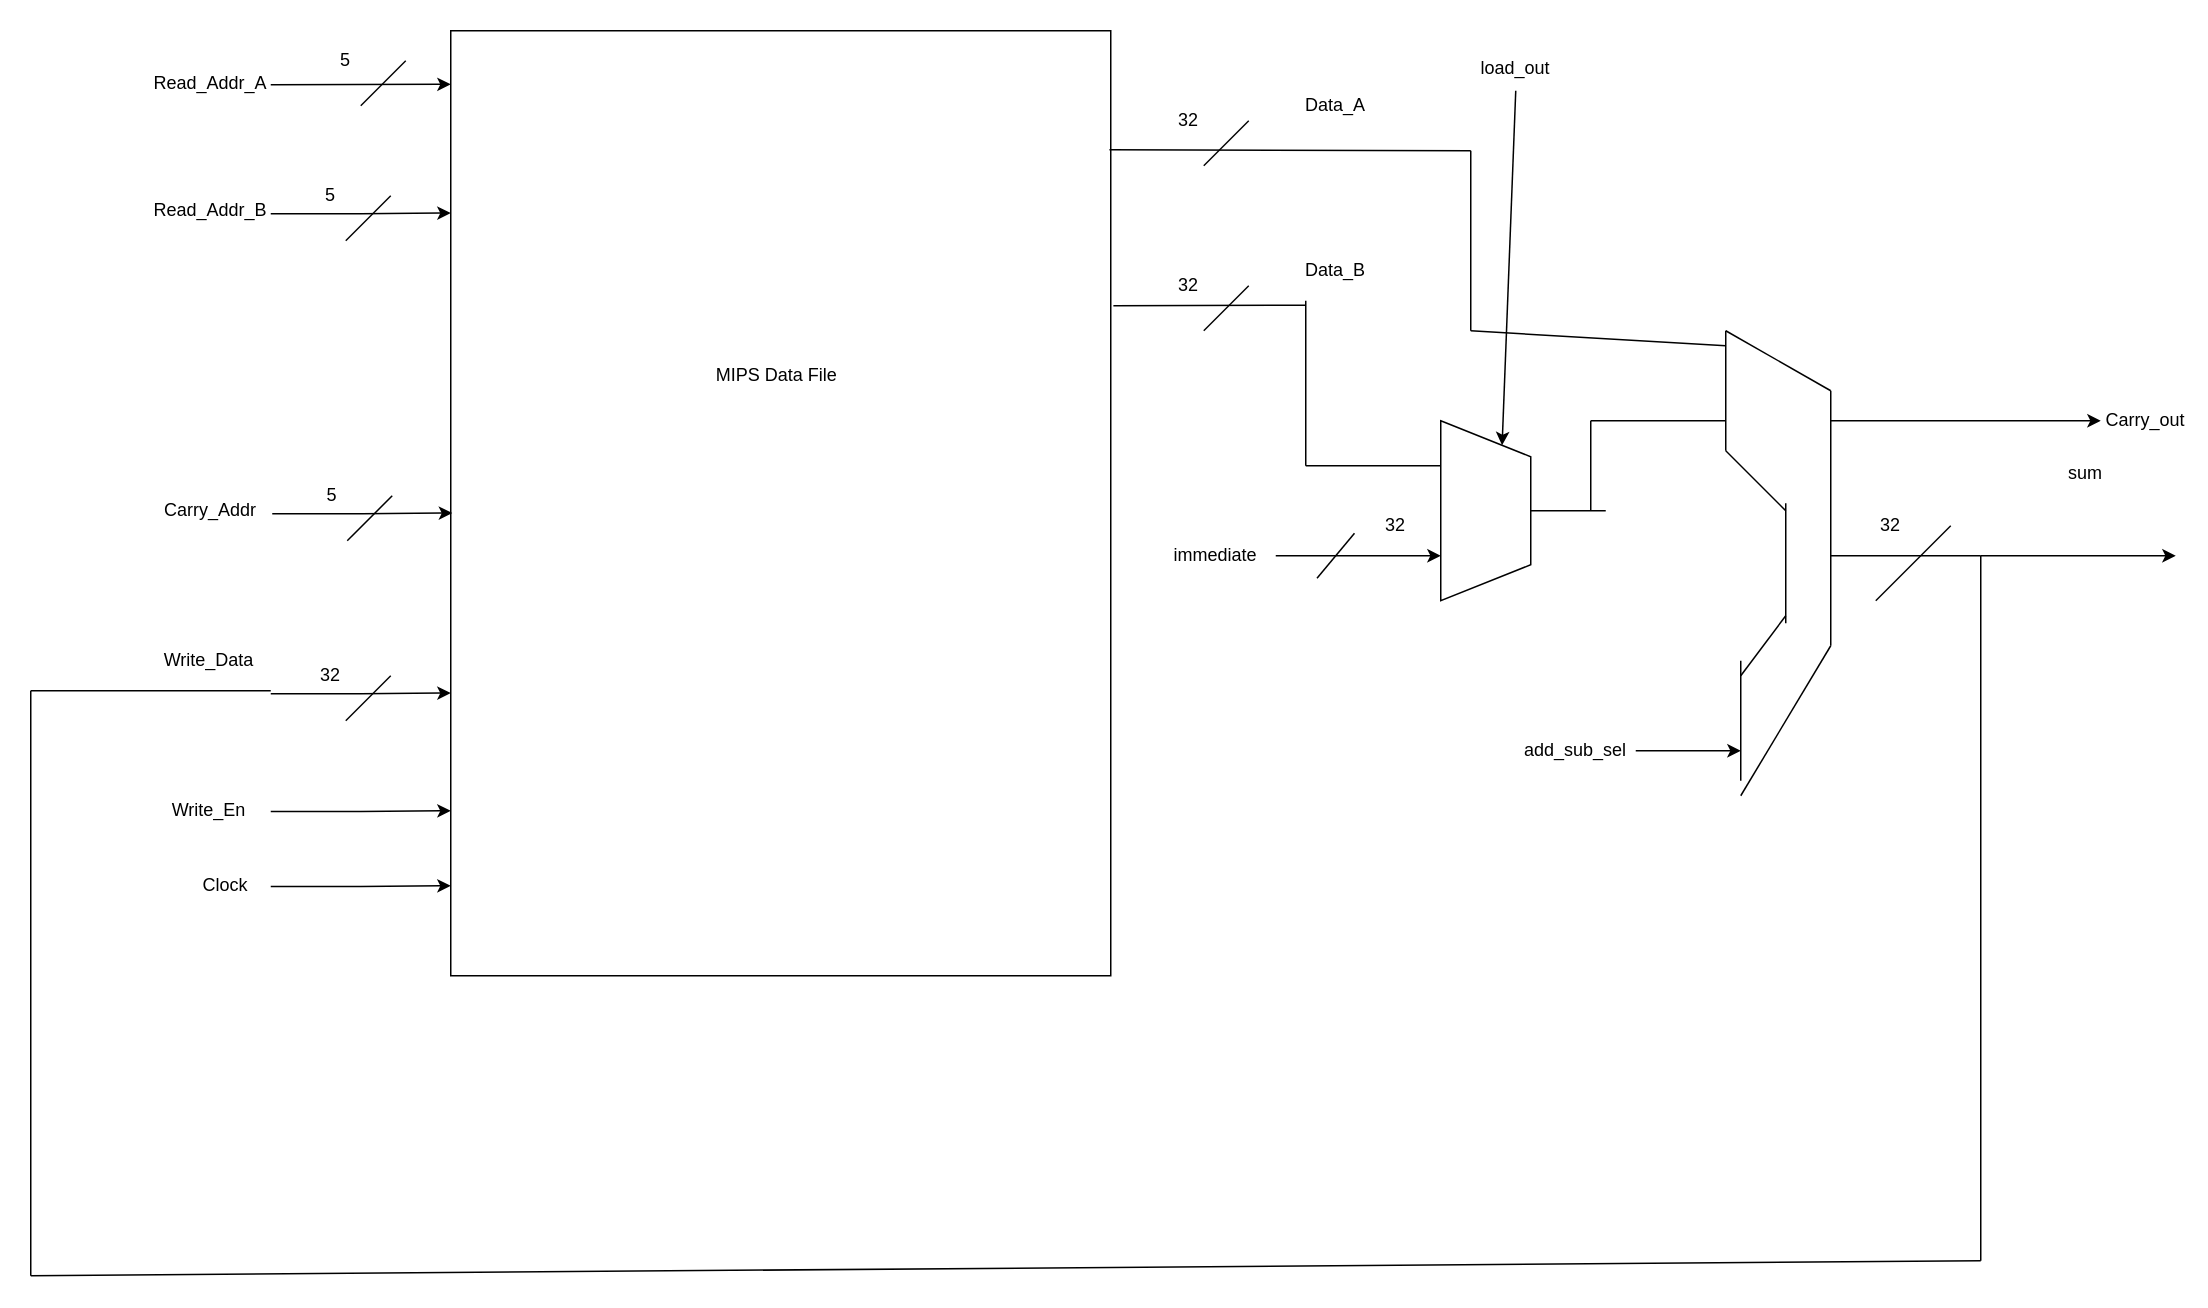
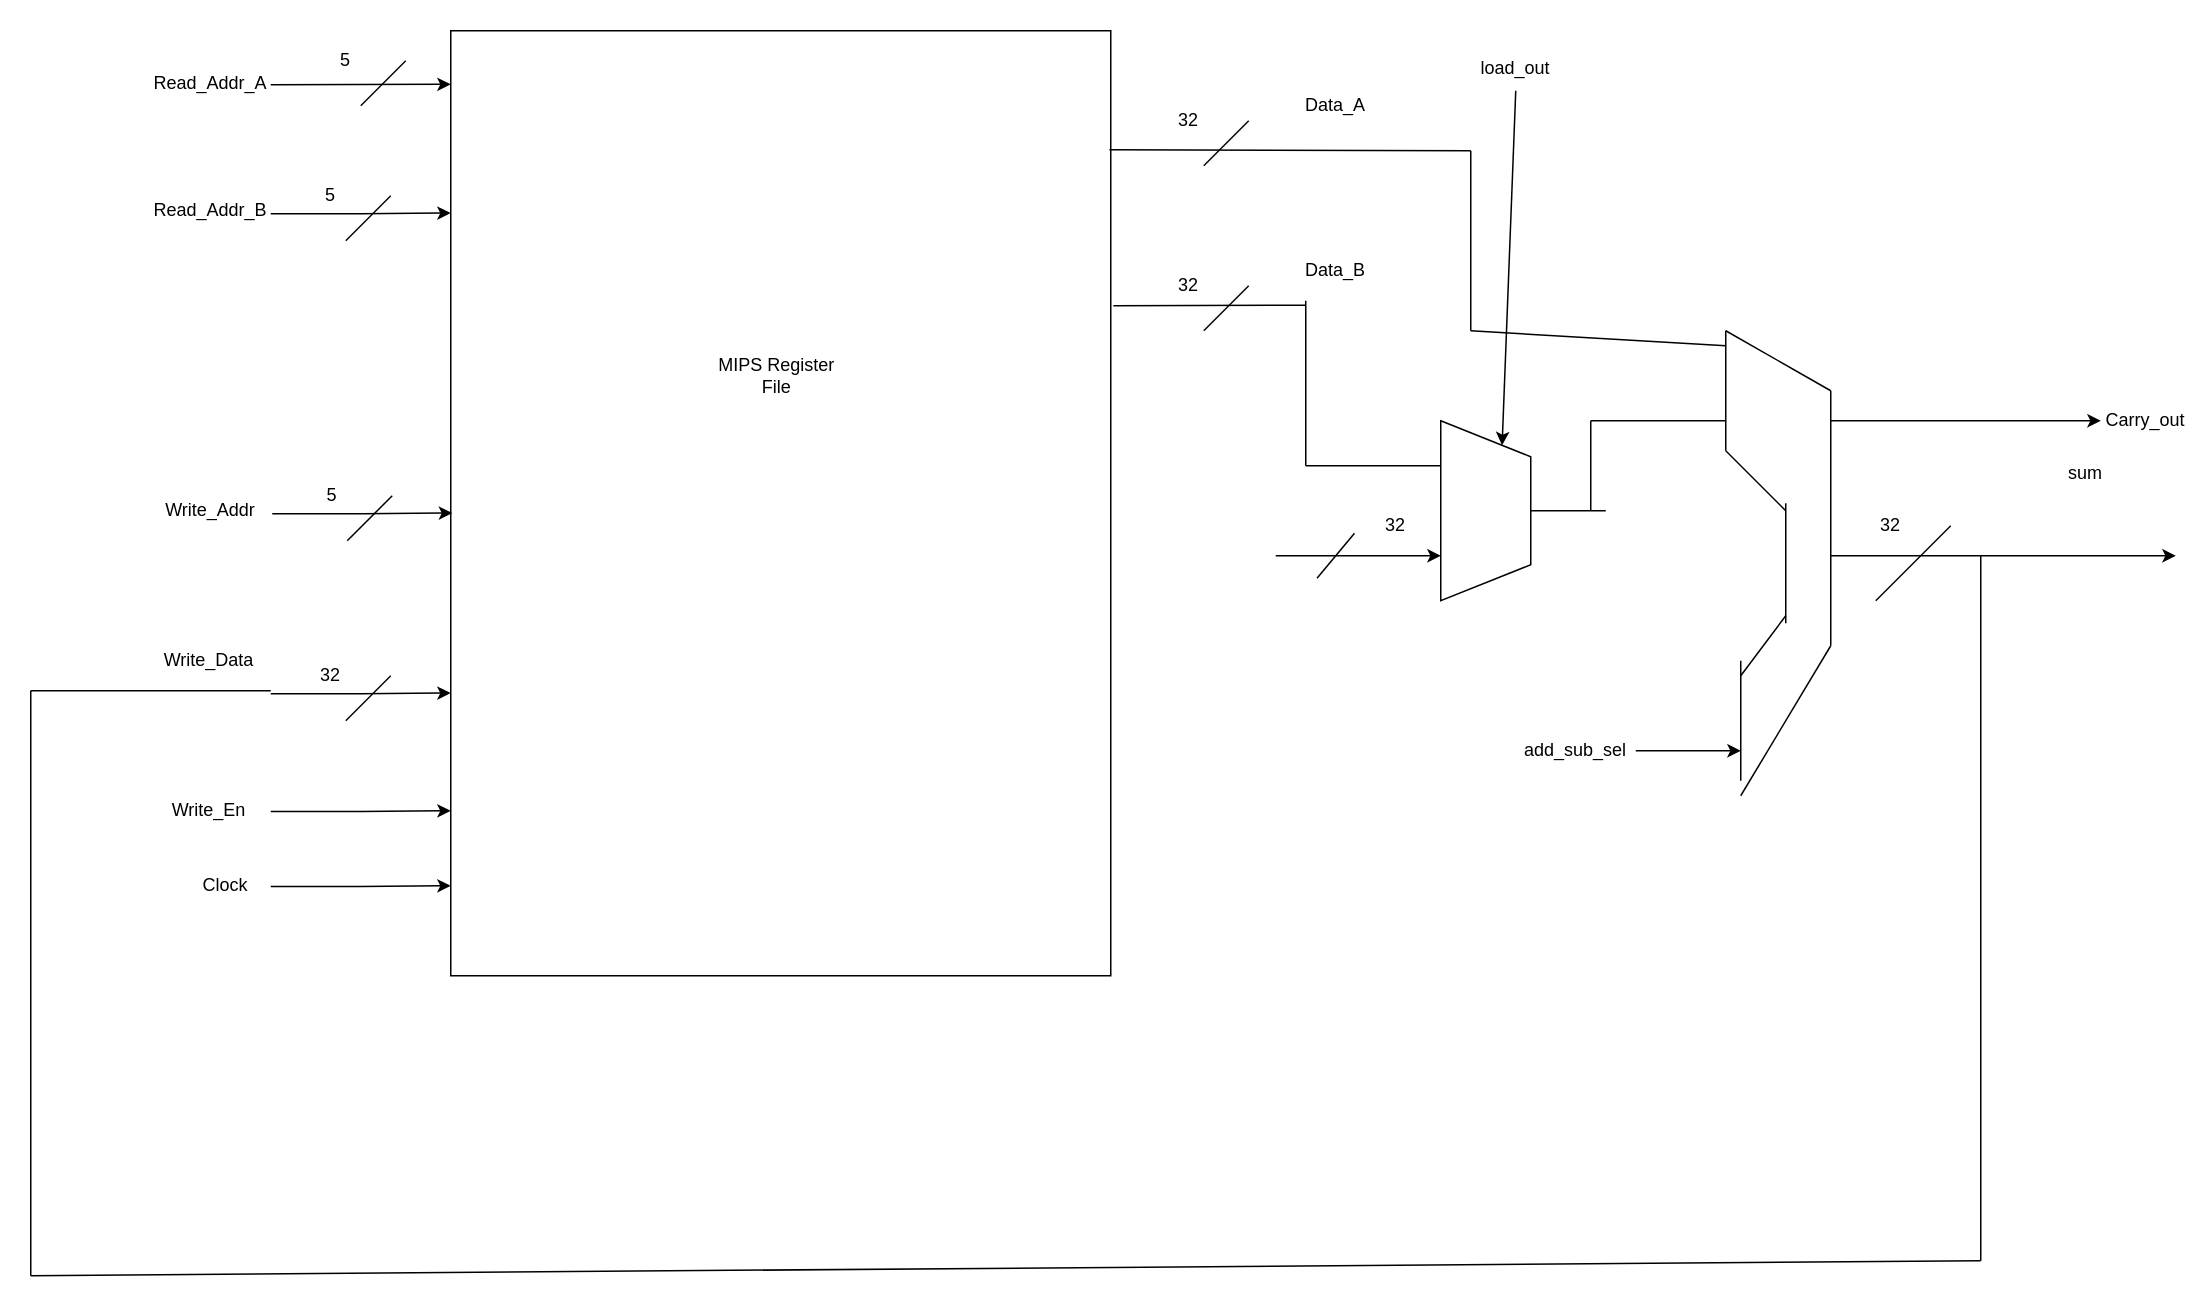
node "MIPS Data File": label "MIPS Data File" -> "MIPS Register File"
node "Carry_Addr": label "Carry_Addr" -> "Write_Addr"
node "immediate": removed
